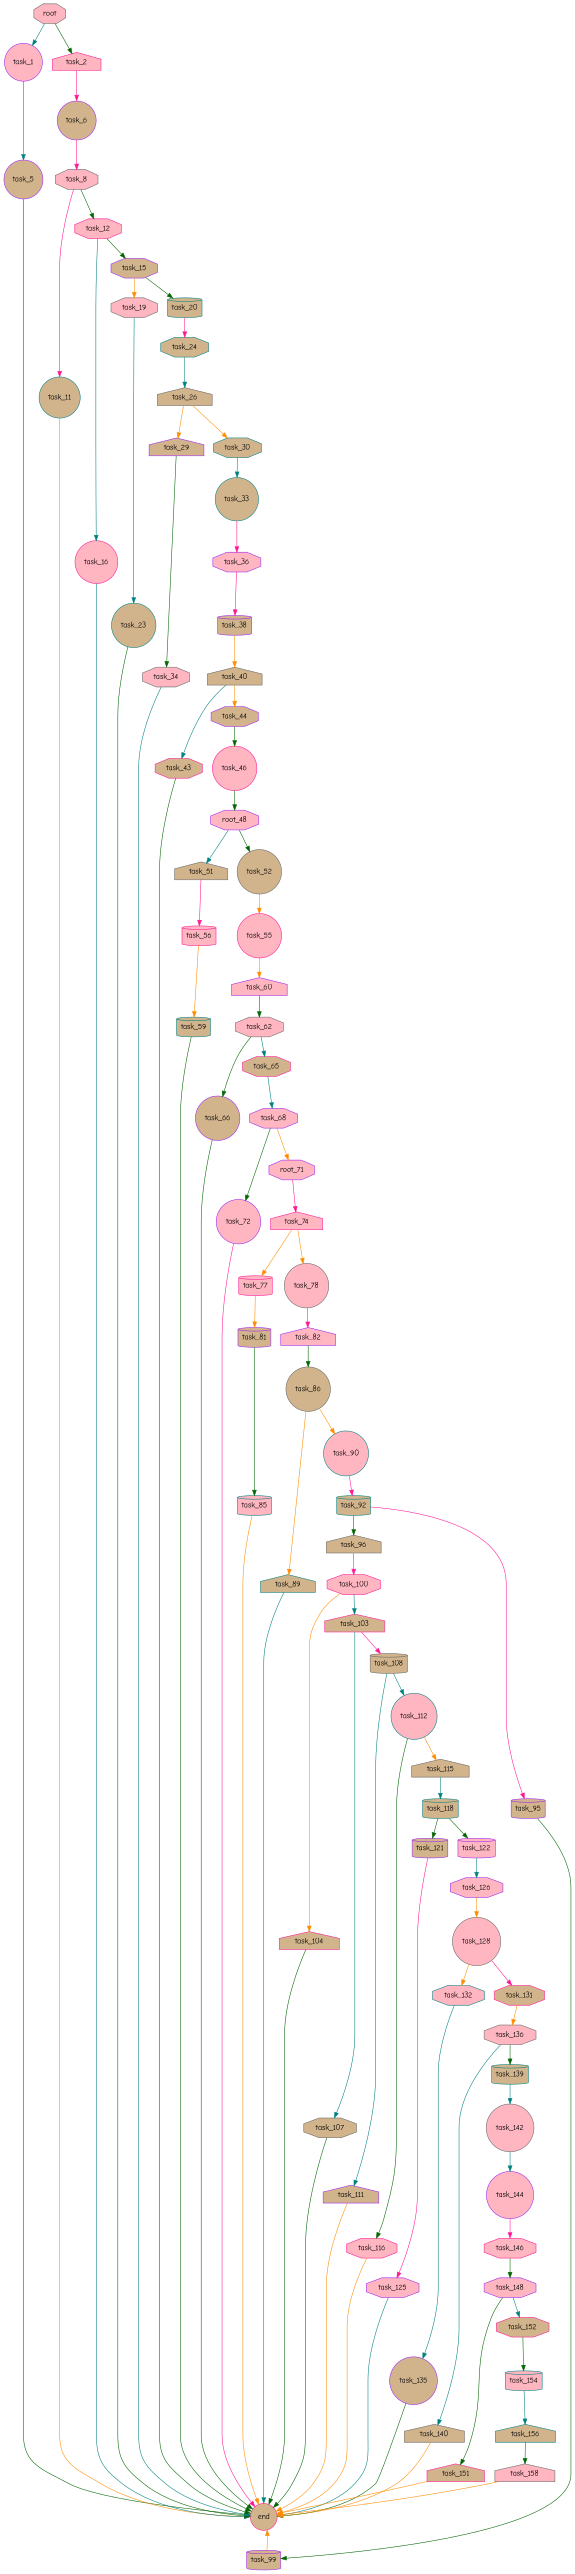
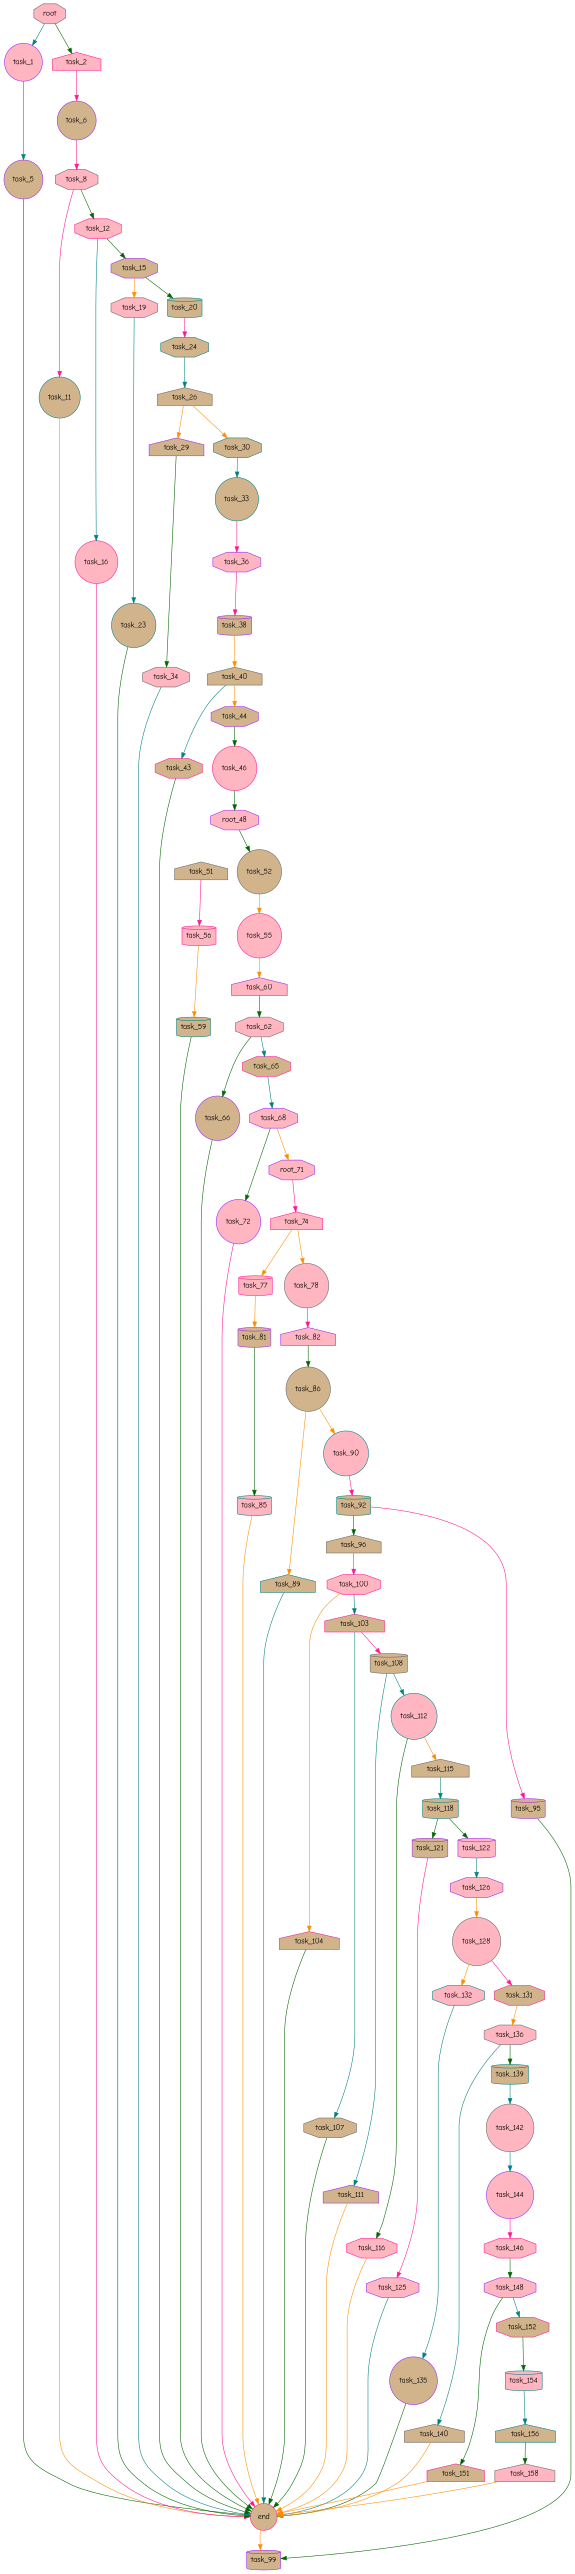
edge "root_48" -> "task_51": removed
edge "task_16" -> "end": color teal -> deeppink
edge "task_99" -> "end": reversed
